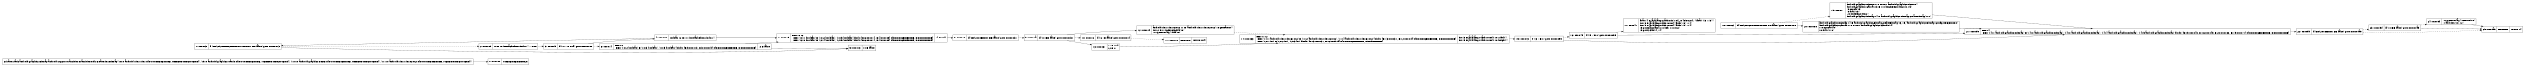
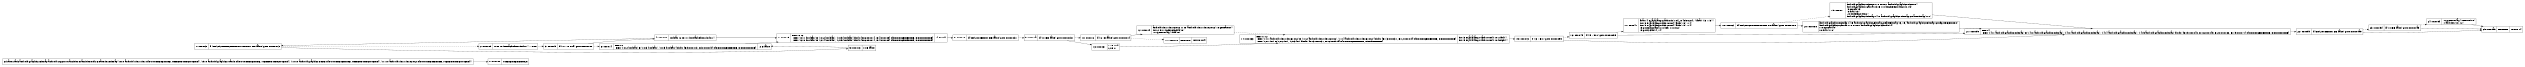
edge "17: 0x0047" -> "18: 0x006f": added
edge "9: 0x001a" -> "12: 0x001f": now "10: 0x001c" -> "12: 0x001f"
edge "22: 0x009b" -> "25: 0x00a9": style dashed -> solid
edge "6: 0x0014" -> "5: 0x0013": reversed
